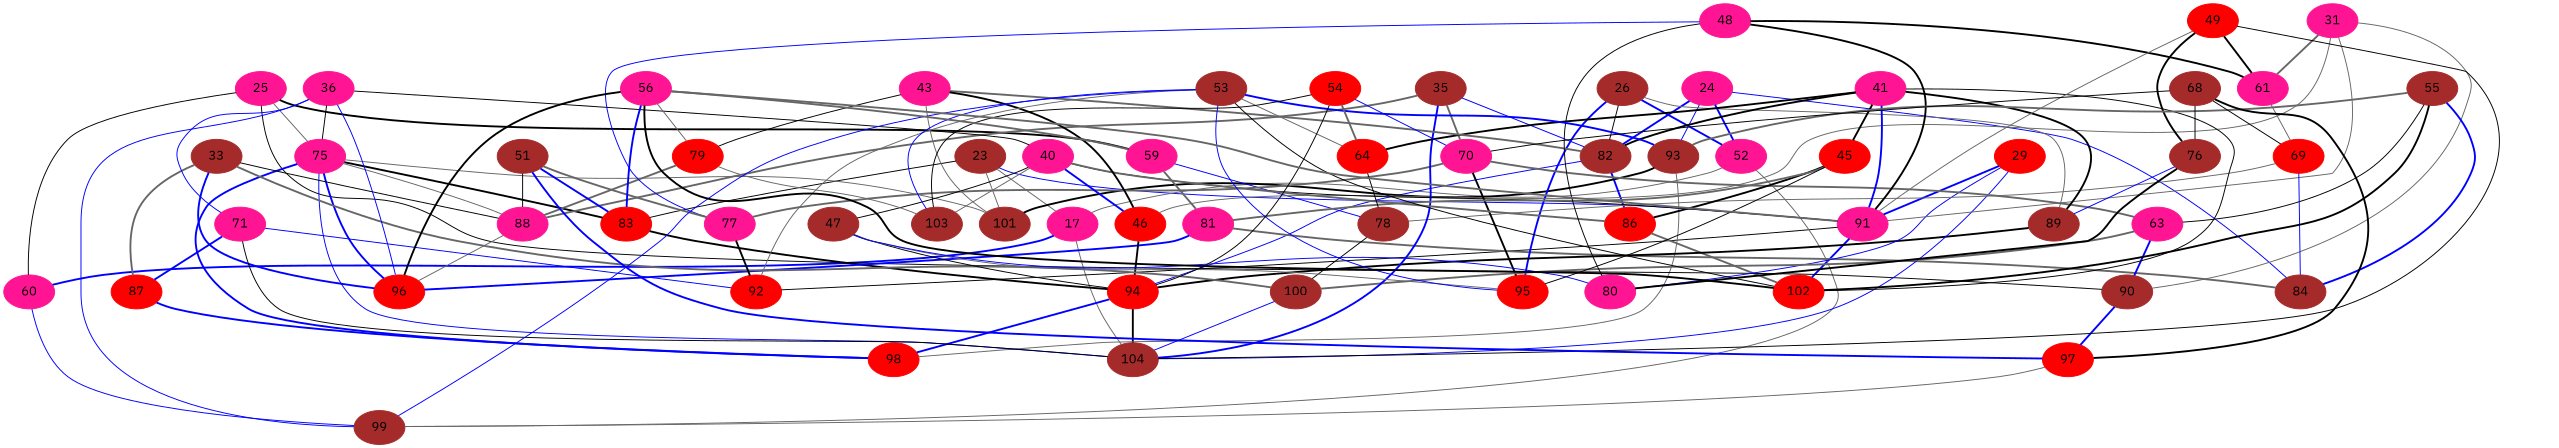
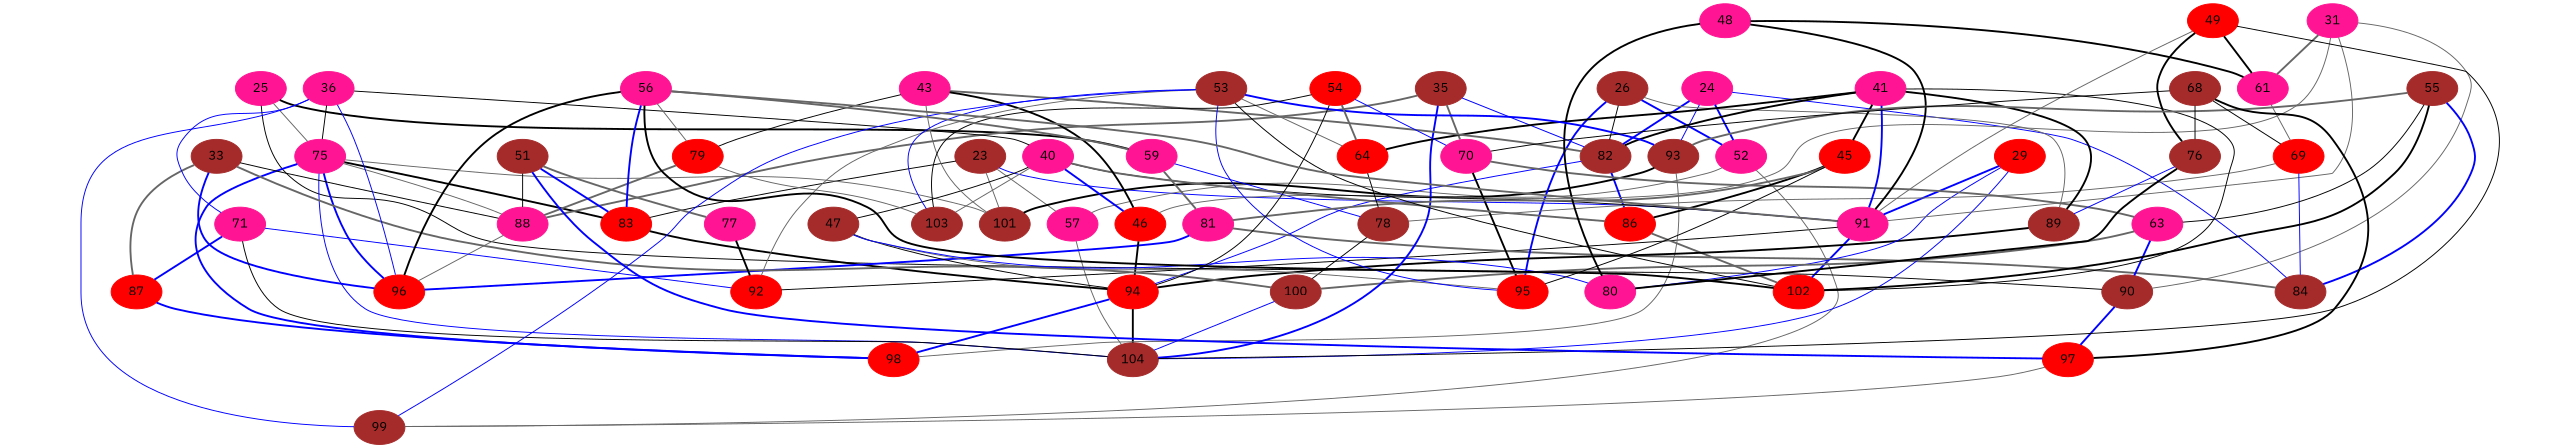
edge "48" -- "77": removed
edge "48" -- "80": style solid -> bold
edge "70" -- "77": removed
node "17": label "17" -> "57"
node "60": removed
